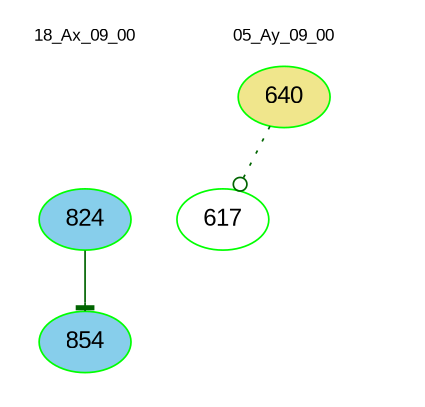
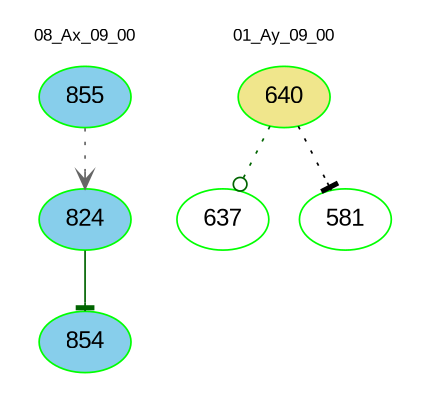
cluster "18_Ax_09_00": label "18_Ax_09_00" -> "08_Ax_09_00"
cluster "05_Ay_09_00": label "05_Ay_09_00" -> "01_Ay_09_00"
node "855": added
node "617": label "617" -> "637"
node "581": added
